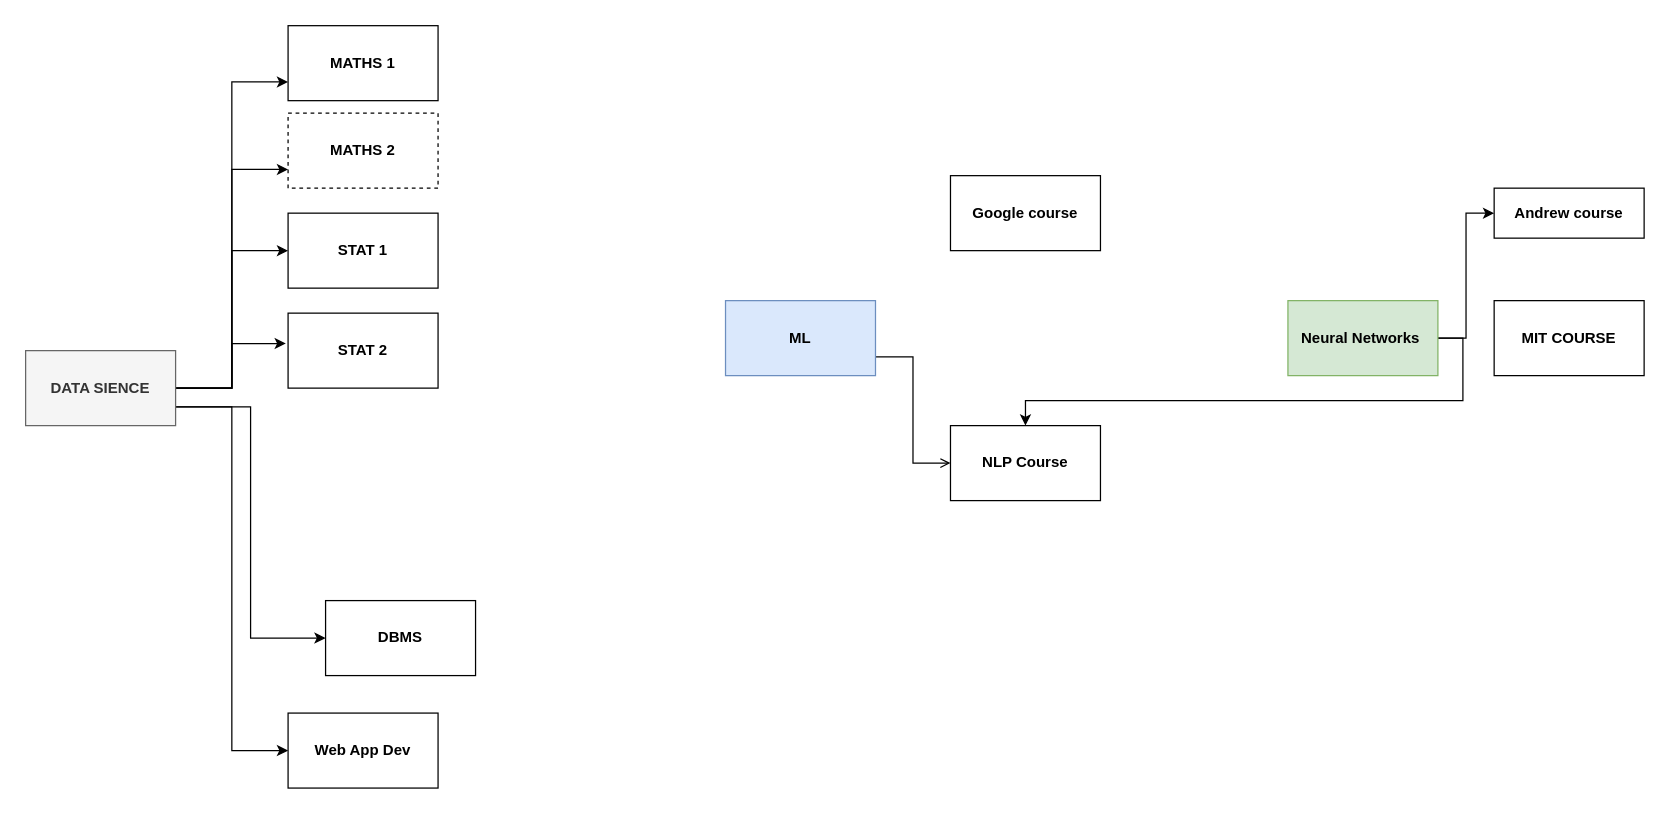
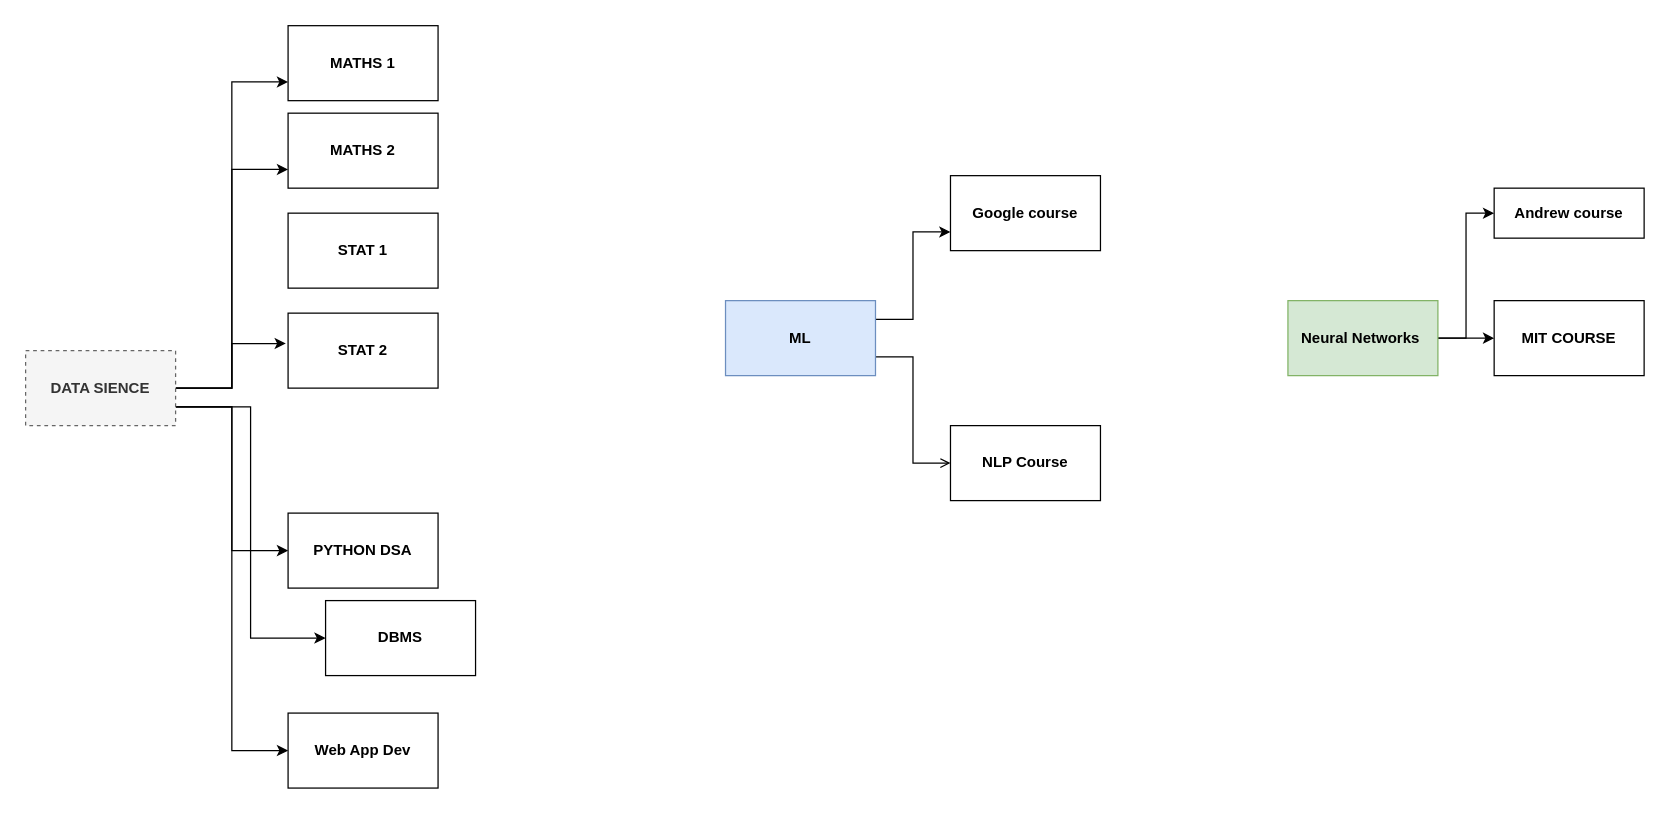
node "MATHS 2": style dashed -> solid
edge "DATA SIENCE" -> "STAT 1": removed
edge "ML" -> "Google course": added
node "DATA SIENCE": style solid -> dashed
edge "Neural Networks" -> "NLP Course": now "Neural Networks" -> "MIT COURSE"
edge "DATA SIENCE" -> "PYTHON DSA": added
node "PYTHON DSA": added
